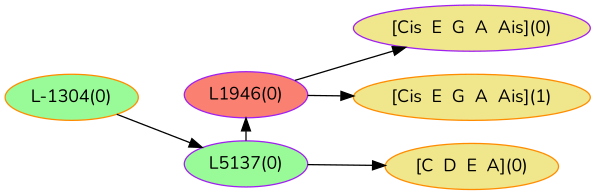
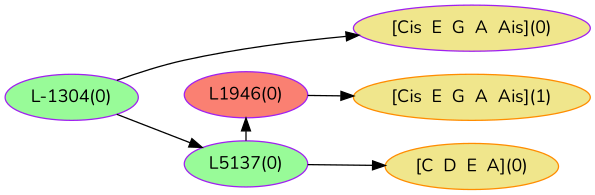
edge "L1946(0)" -> "[Cis  E  G  A  Ais](0)": now "L-1304(0)" -> "[Cis  E  G  A  Ais](0)"
node "L-1304(0)": color darkorange -> purple
